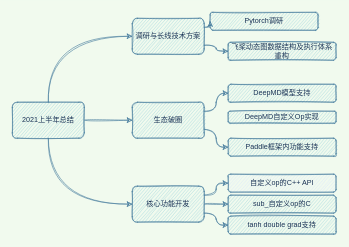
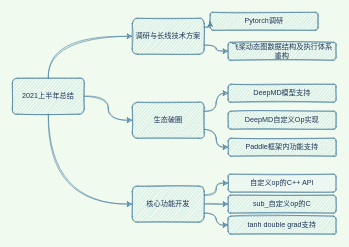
node "DeepMD自定义Op实现": size 108x12 -> 108x18
node "2021上半年总结": moved (48, 120) -> (48, 96)
